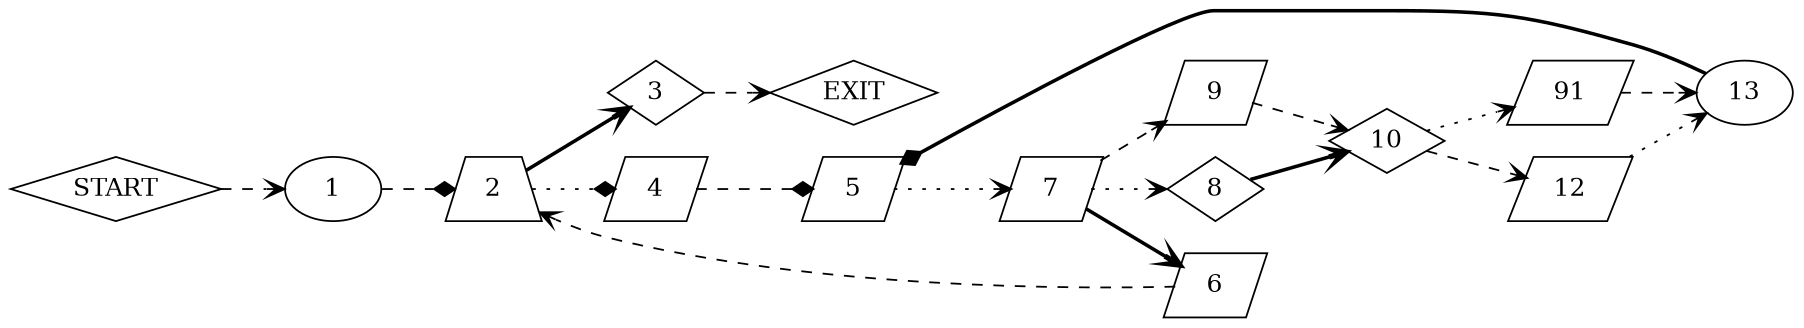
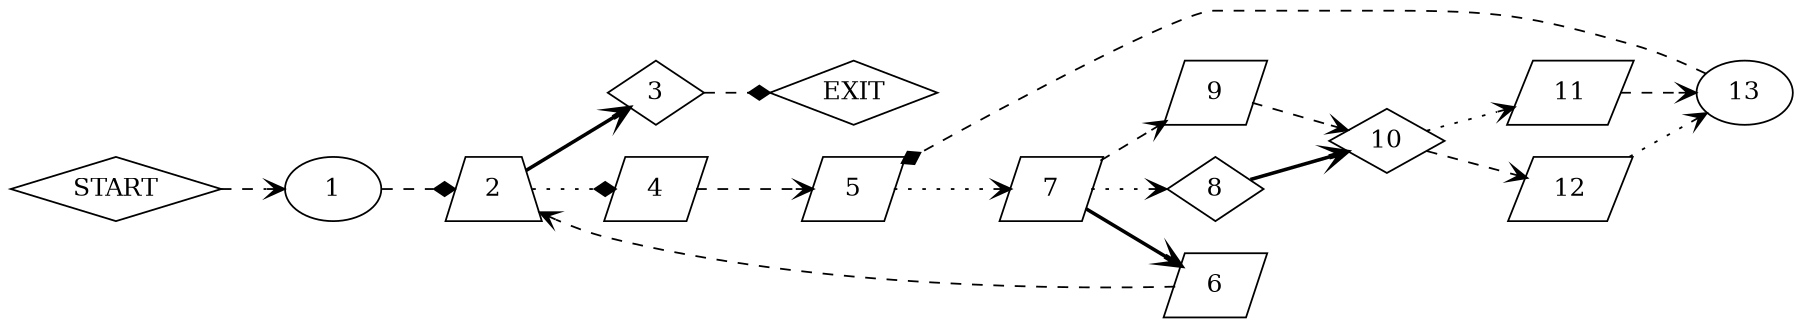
edge "13" -> "5": style bold -> dashed
edge "3" -> "EXIT": arrowhead vee -> diamond
node "91": label "91" -> "11"
edge "4" -> "5": arrowhead diamond -> vee
